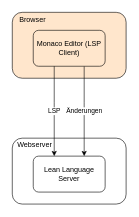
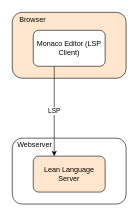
node "Monaco Editor (LSP Client)": fillcolor #ffe6cc -> #ffffff
edge "Monaco Editor (LSP Client)" -> "Lean Language Server": removed, label "Änderungen"
node "Lean Language Server": fillcolor #ffffff -> #ffe6cc
